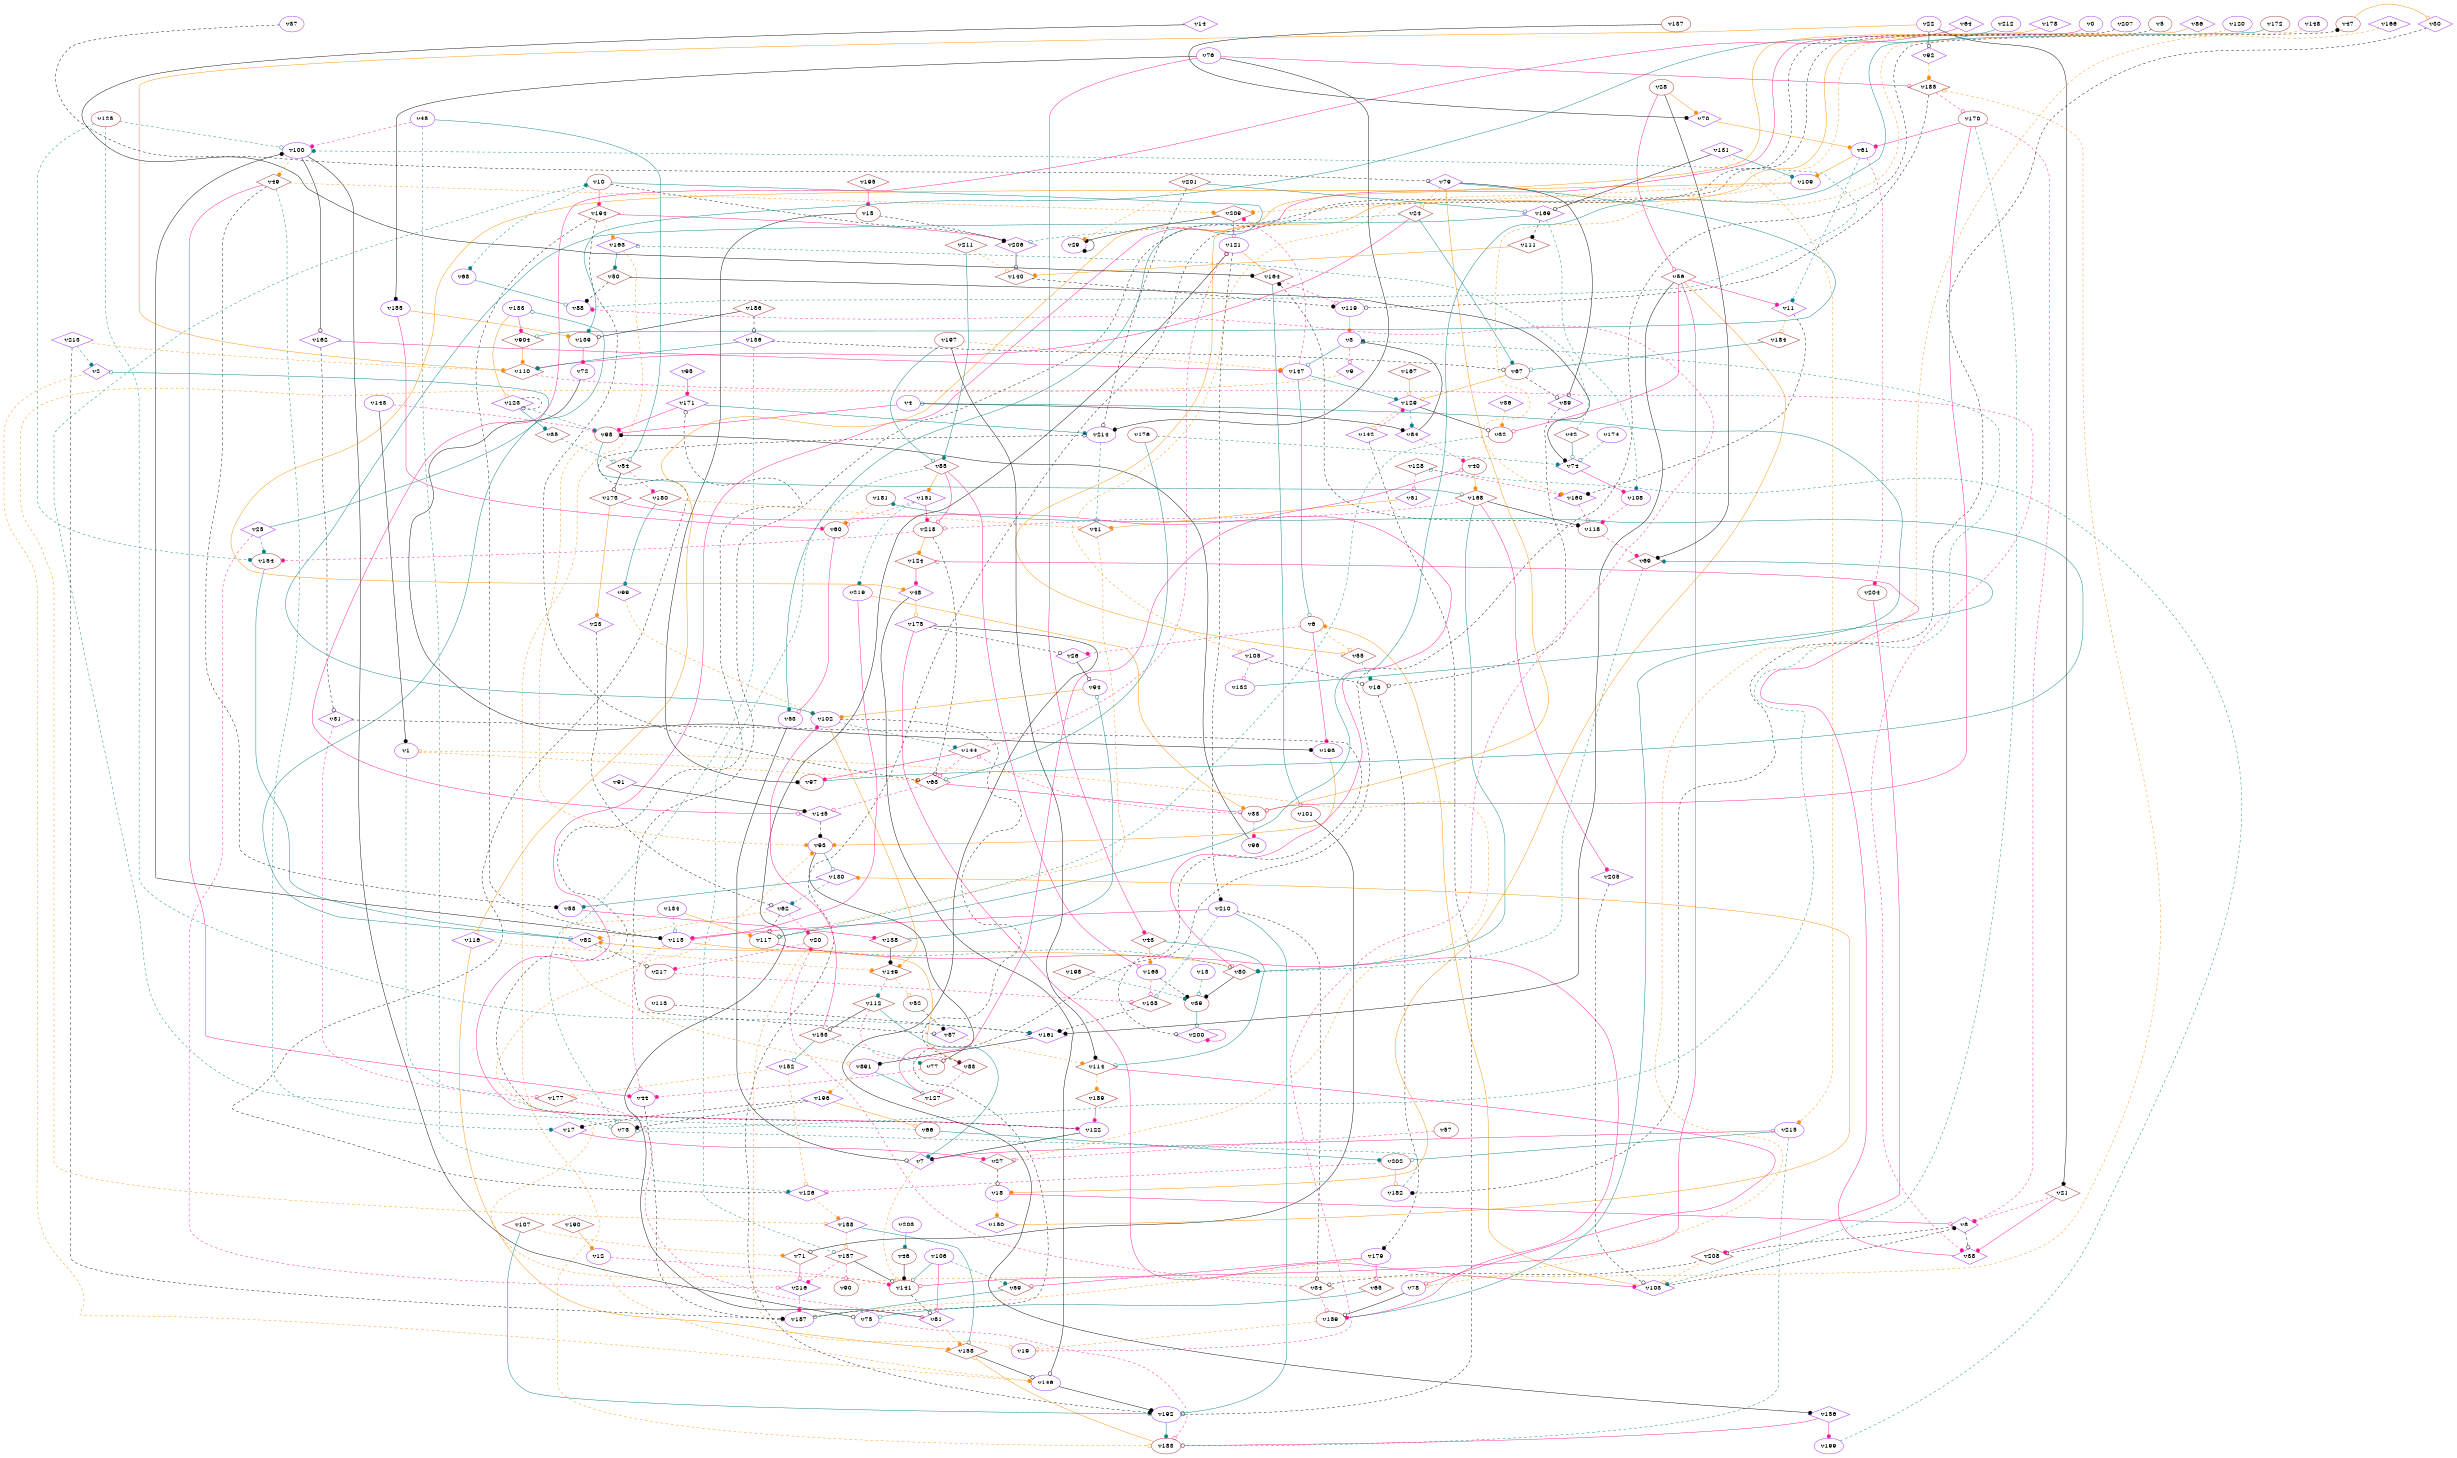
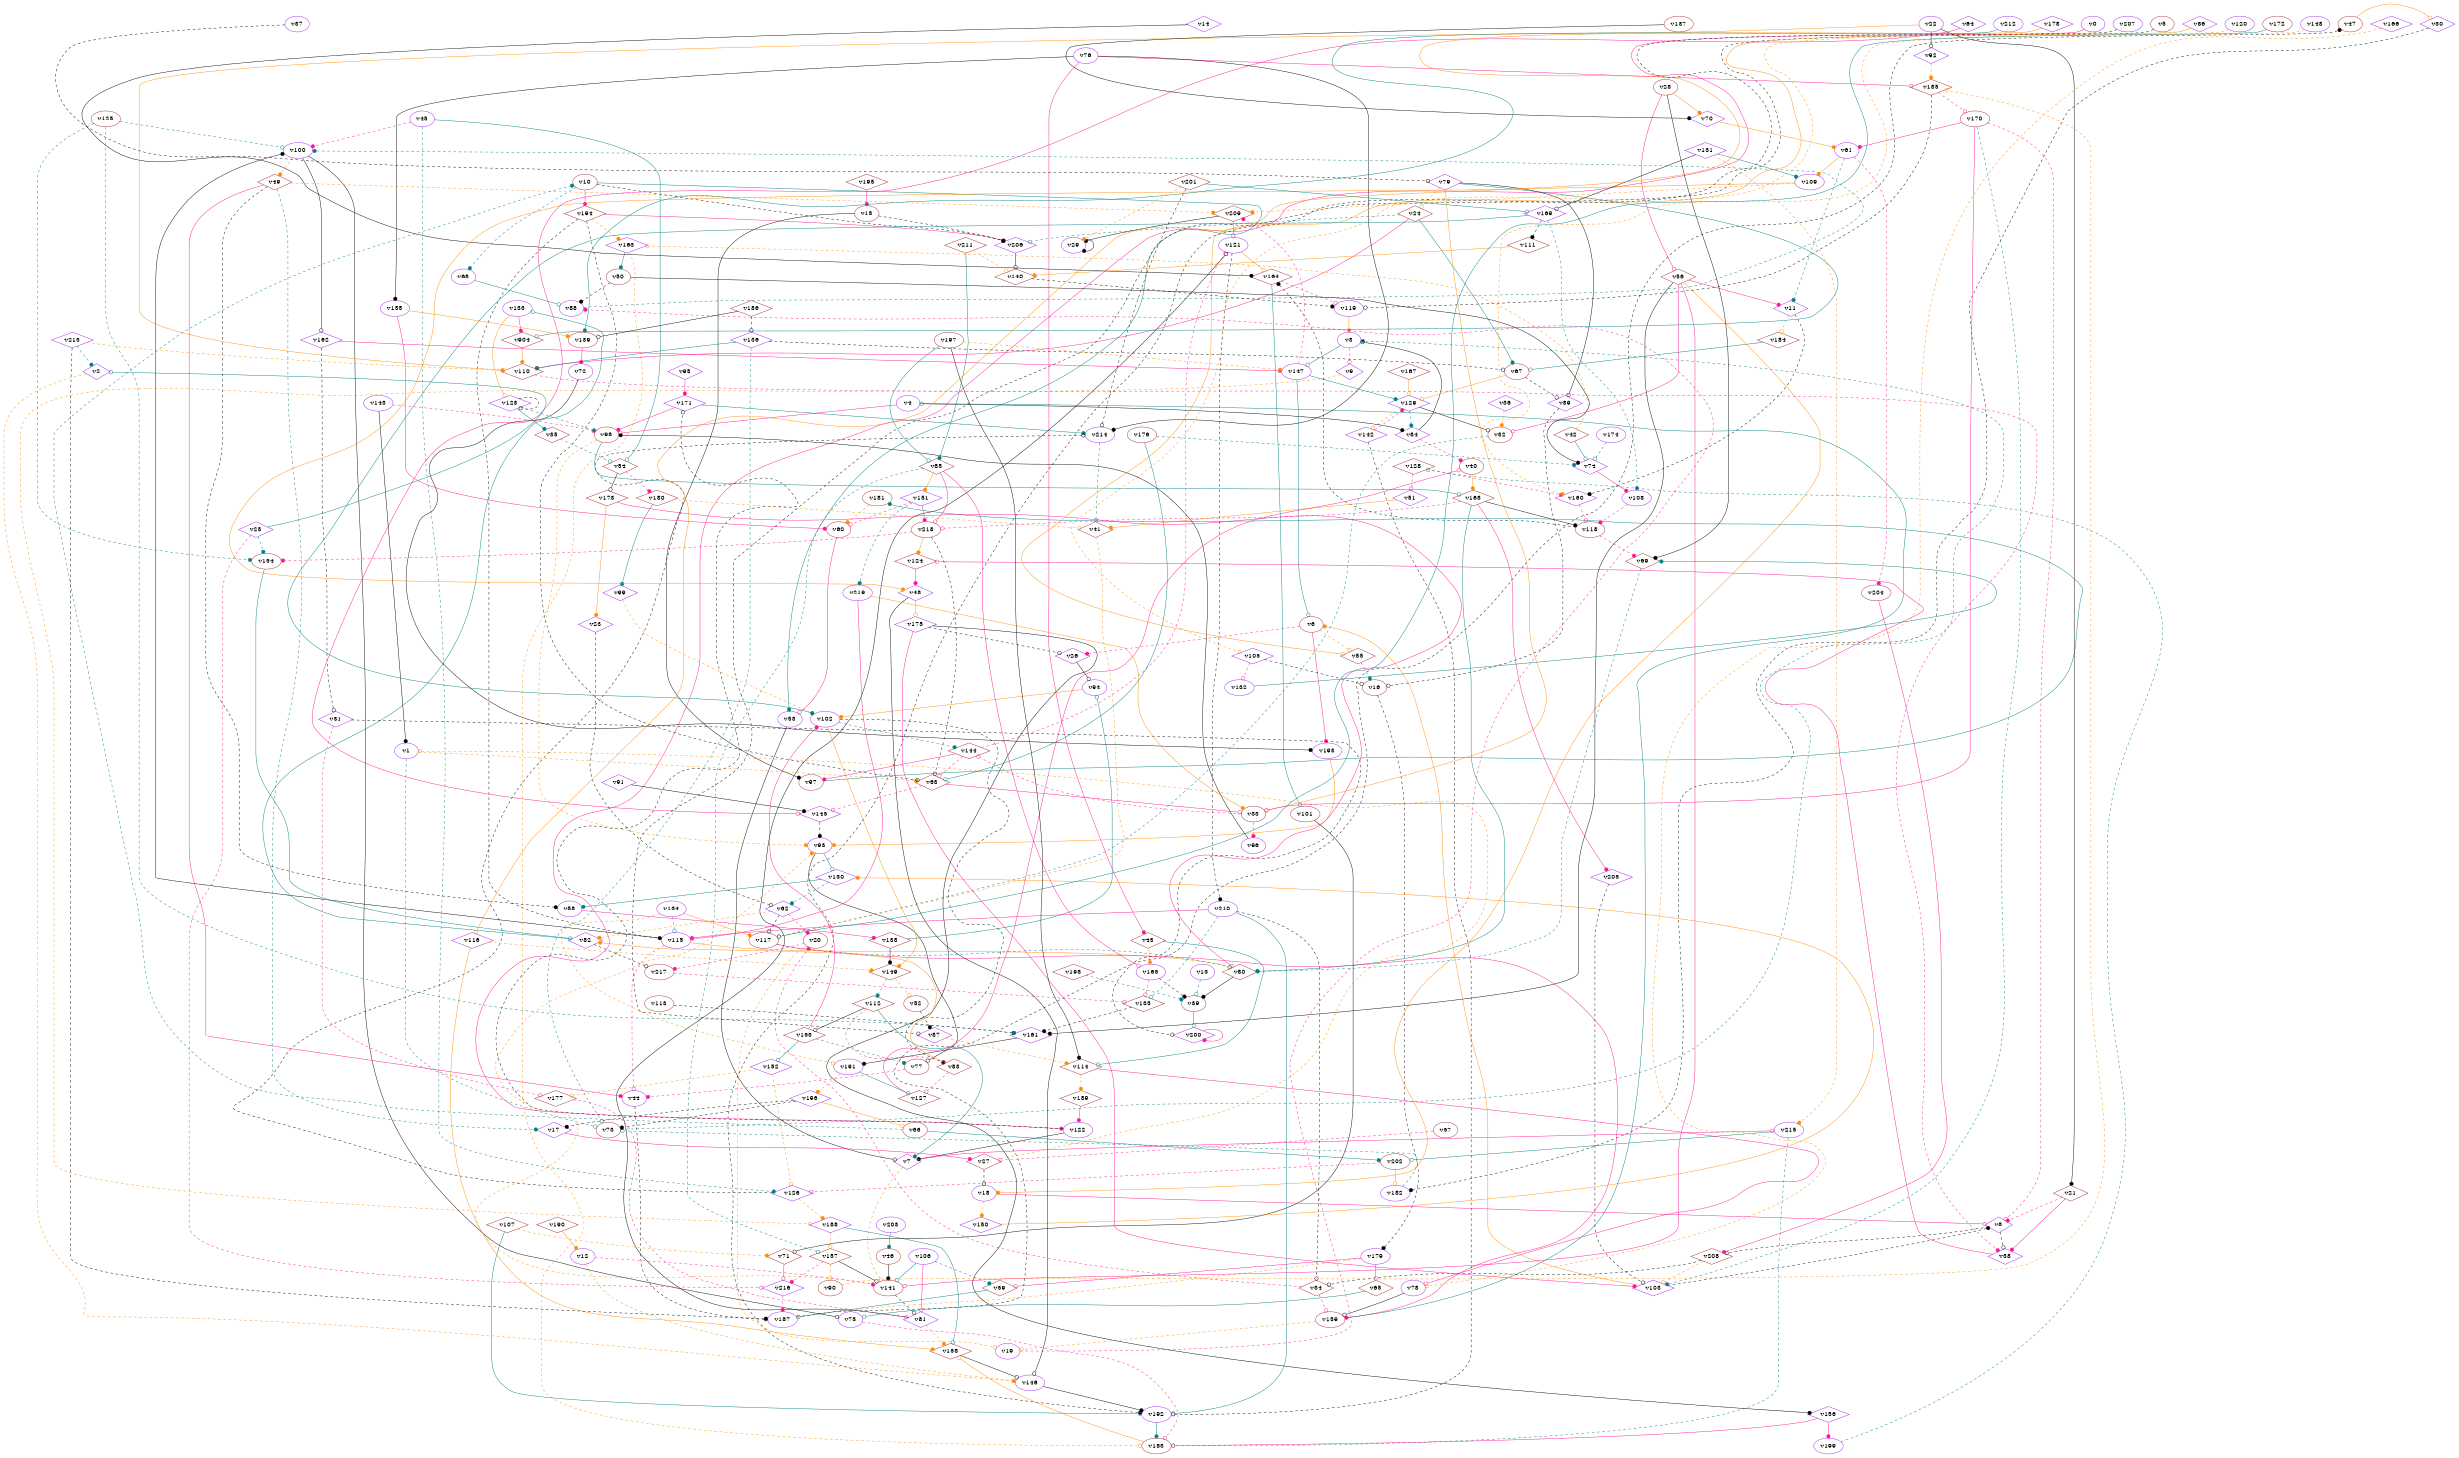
edge "v42" -> "v163": color teal -> darkorange
node "v50": shape diamond -> ellipse
node "v891": label "v891" -> "v191"
edge "v157" -> "v90": color deeppink -> darkorange
